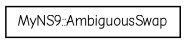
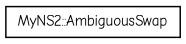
node "MyNS9::AmbiguousSwap": label "MyNS9::AmbiguousSwap" -> "MyNS2::AmbiguousSwap"
